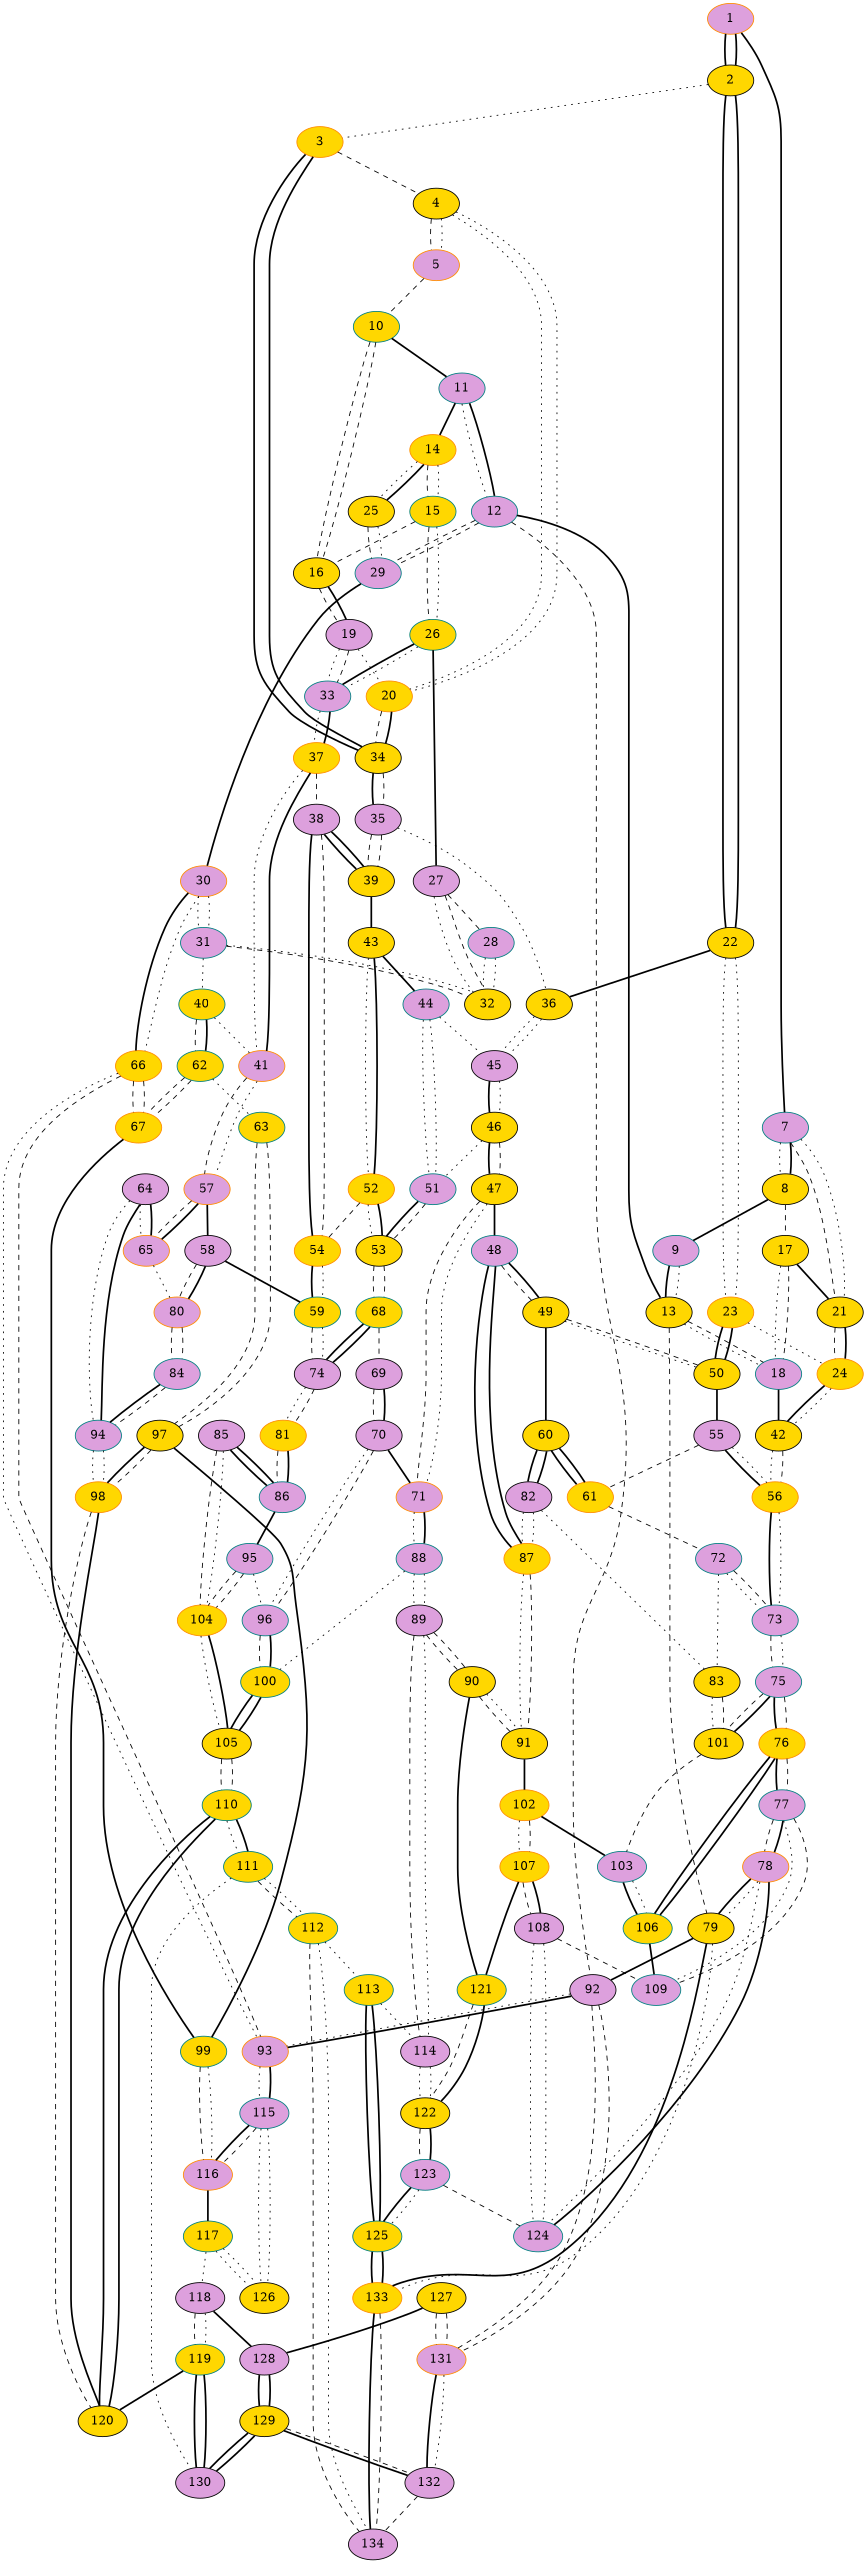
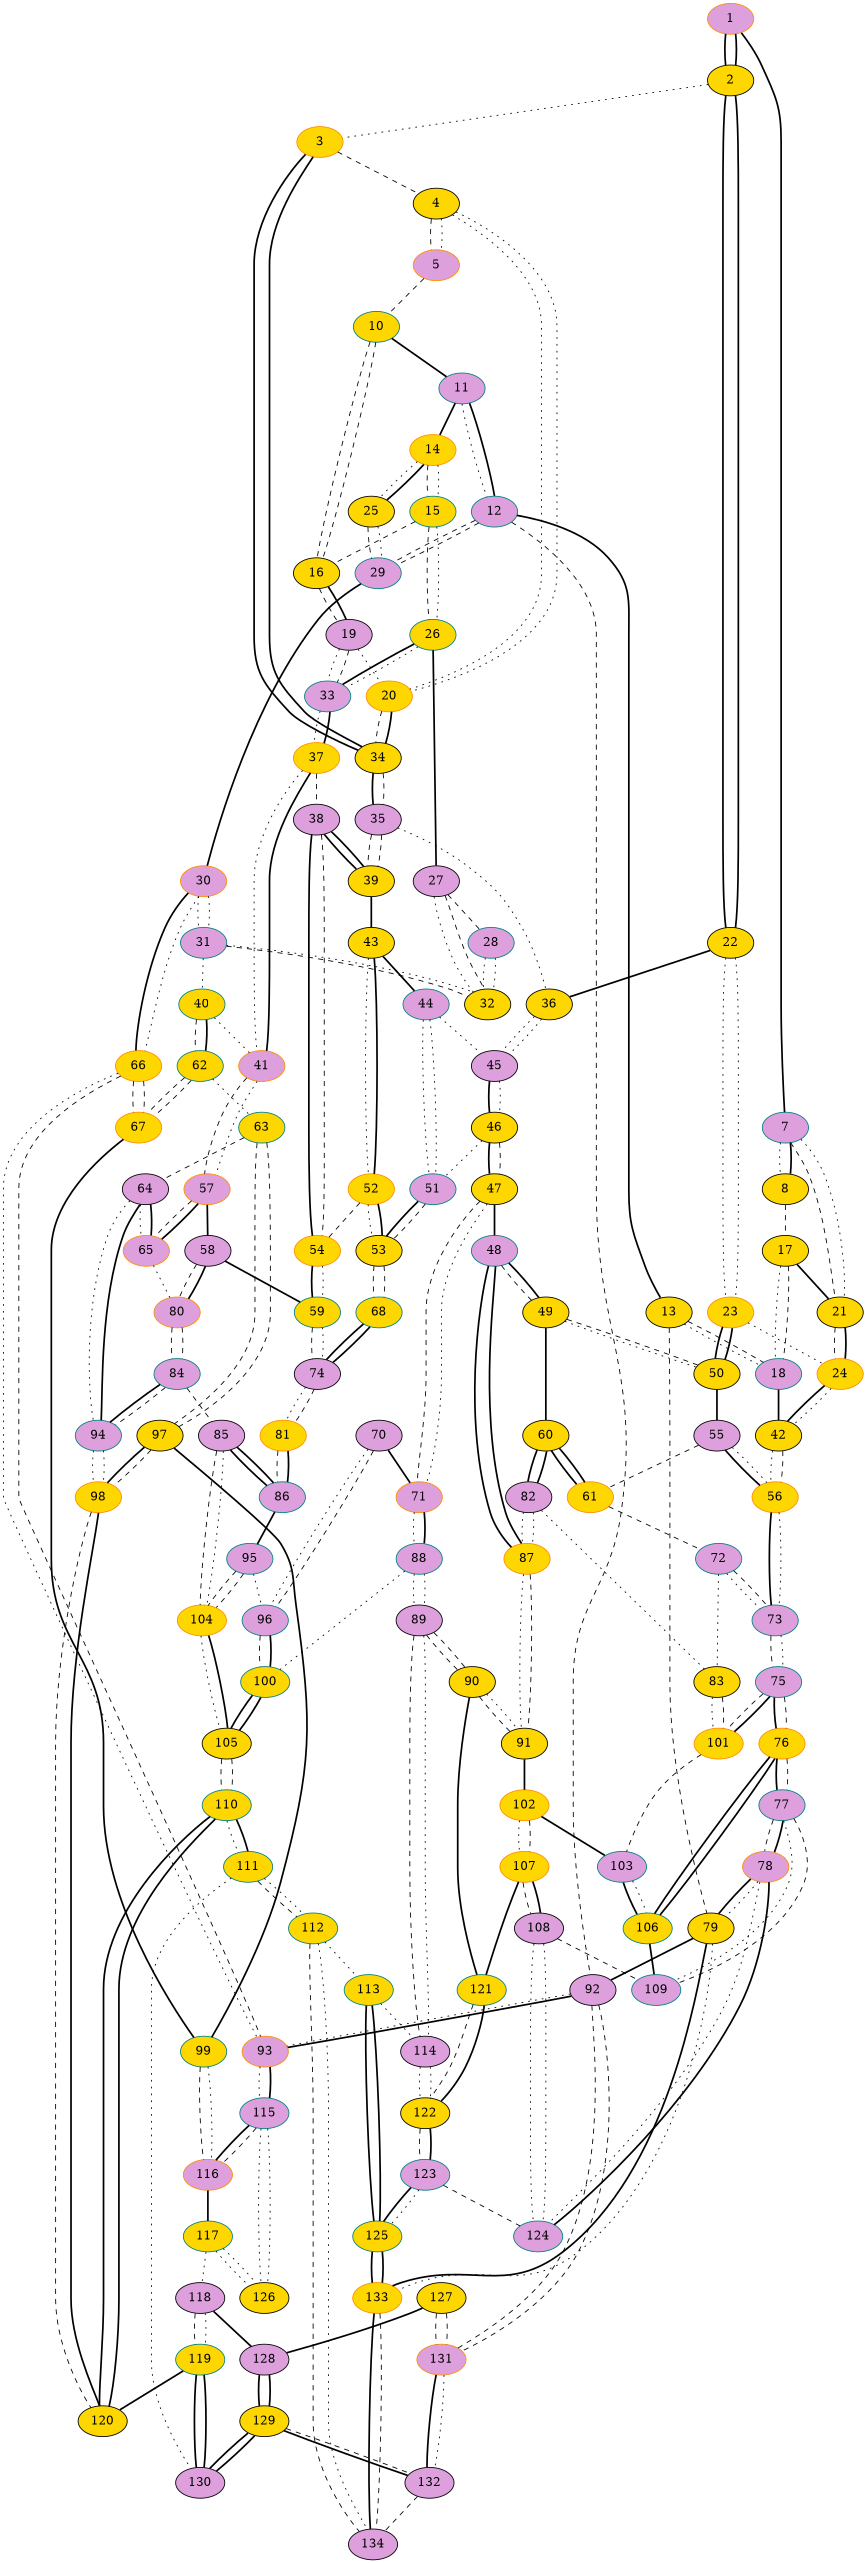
edge "63" -- "64": added
node "9": removed
node "69": removed
edge "84" -- "85": added
node "101": color black -> darkorange
